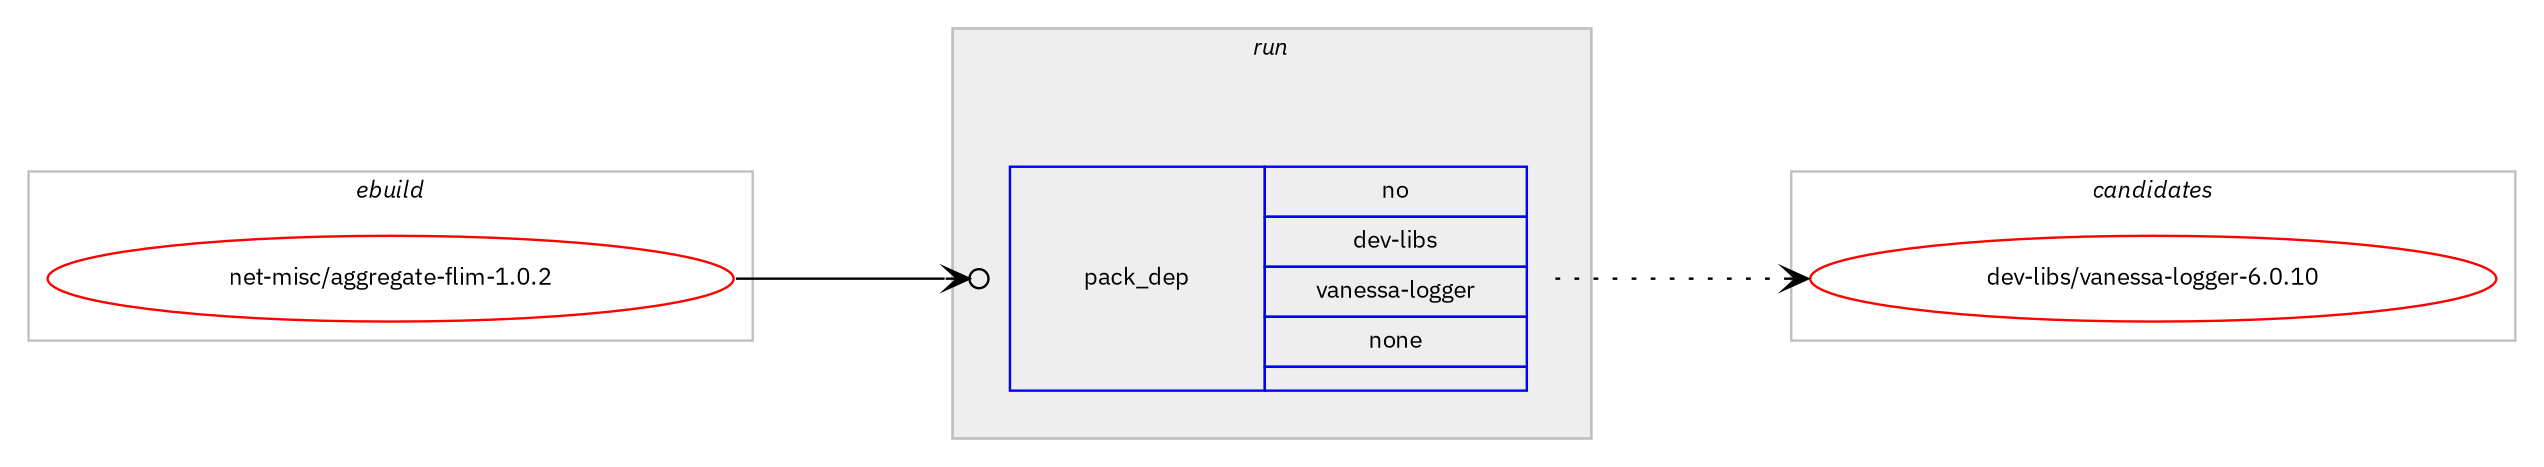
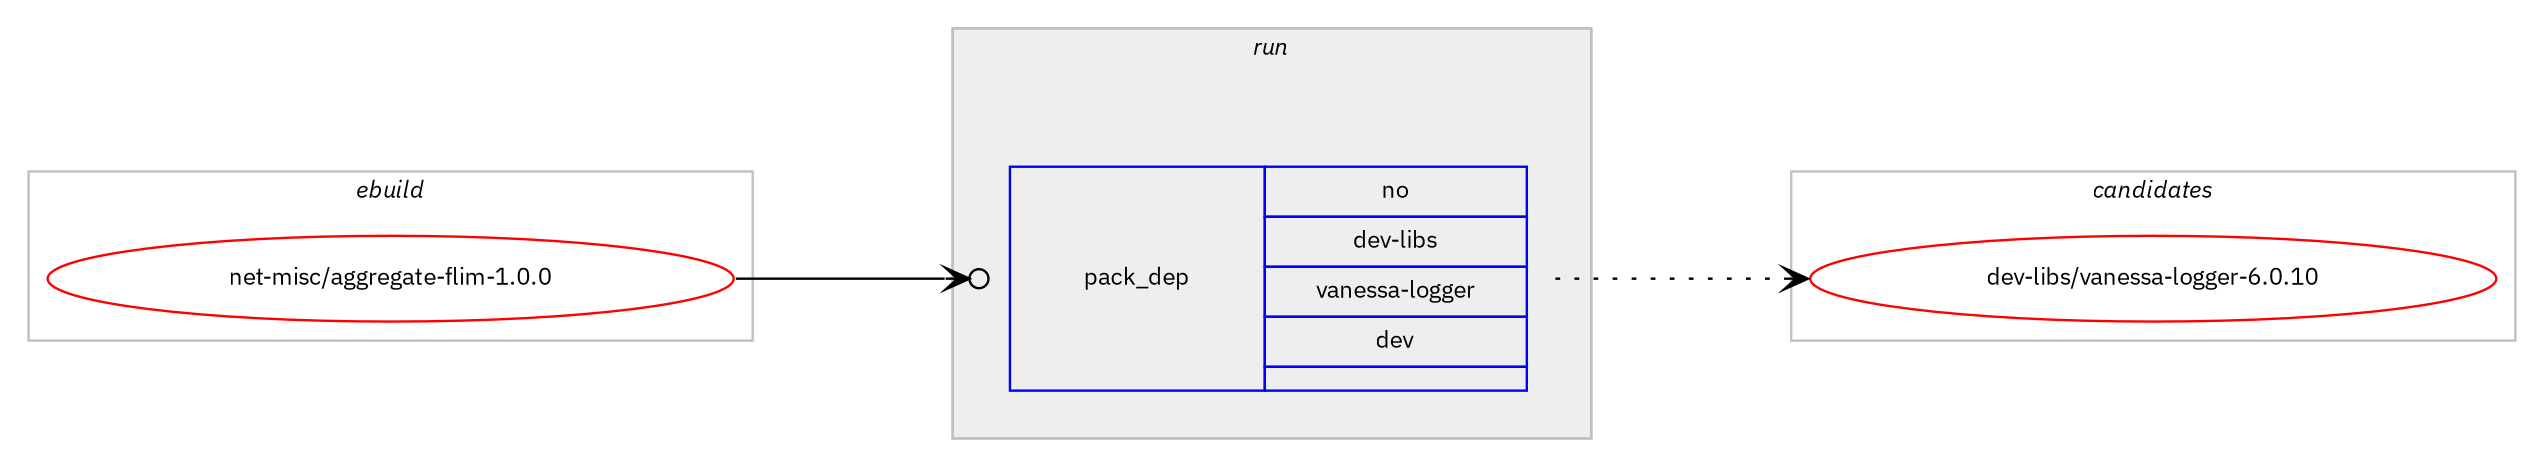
node "net-misc/aggregate-flim-1.0.2": label "net-misc/aggregate-flim-1.0.2" -> "net-misc/aggregate-flim-1.0.0"
node "pack_dep": text "none" -> "dev"
